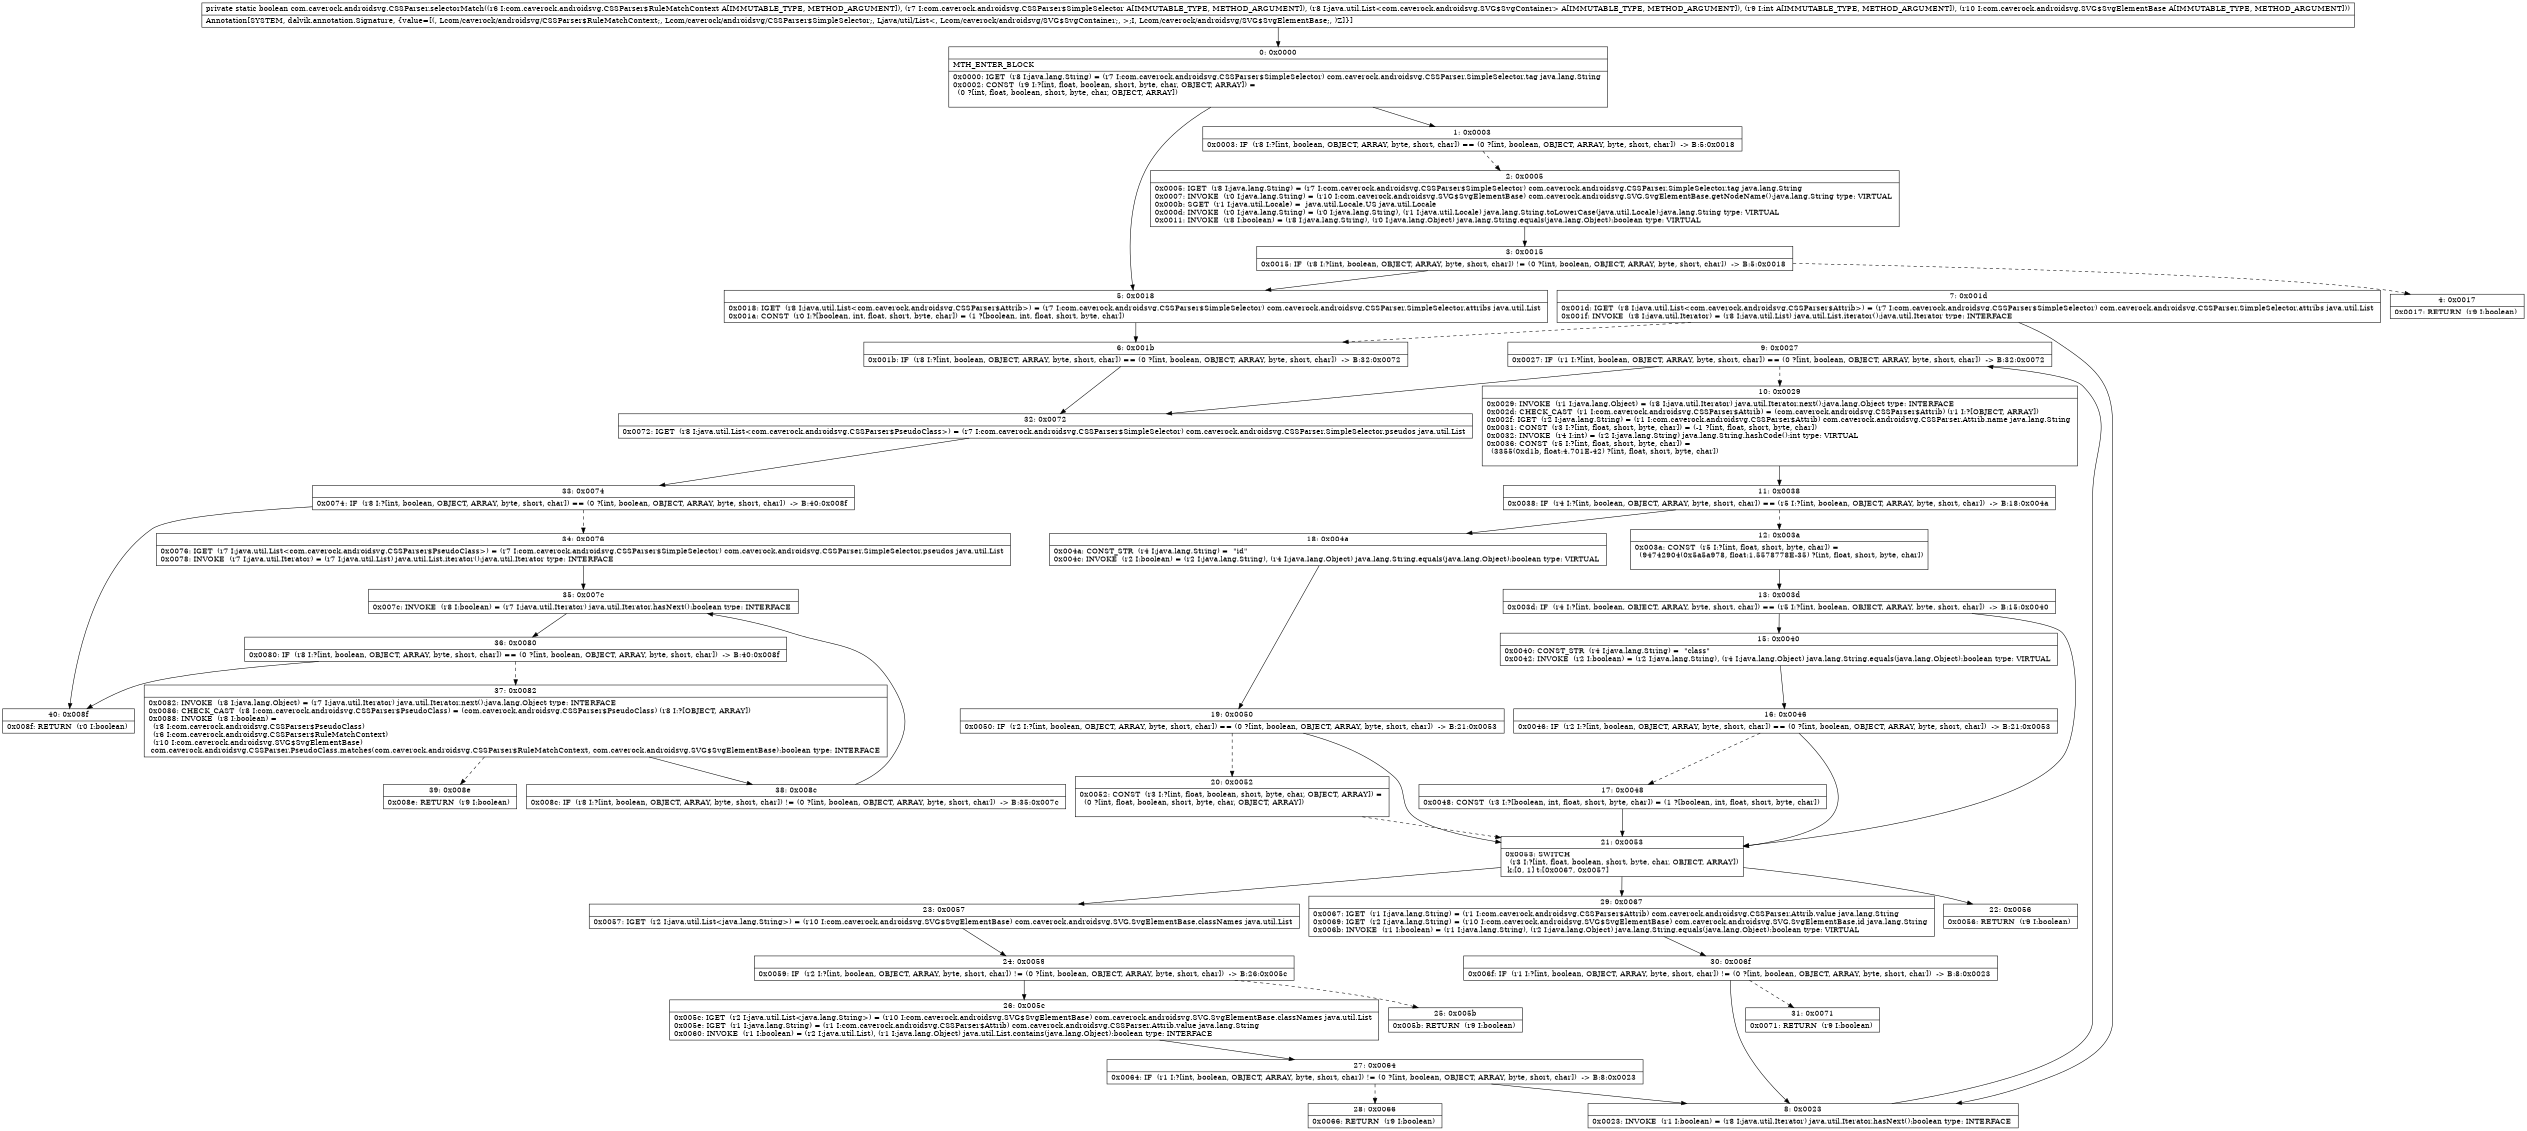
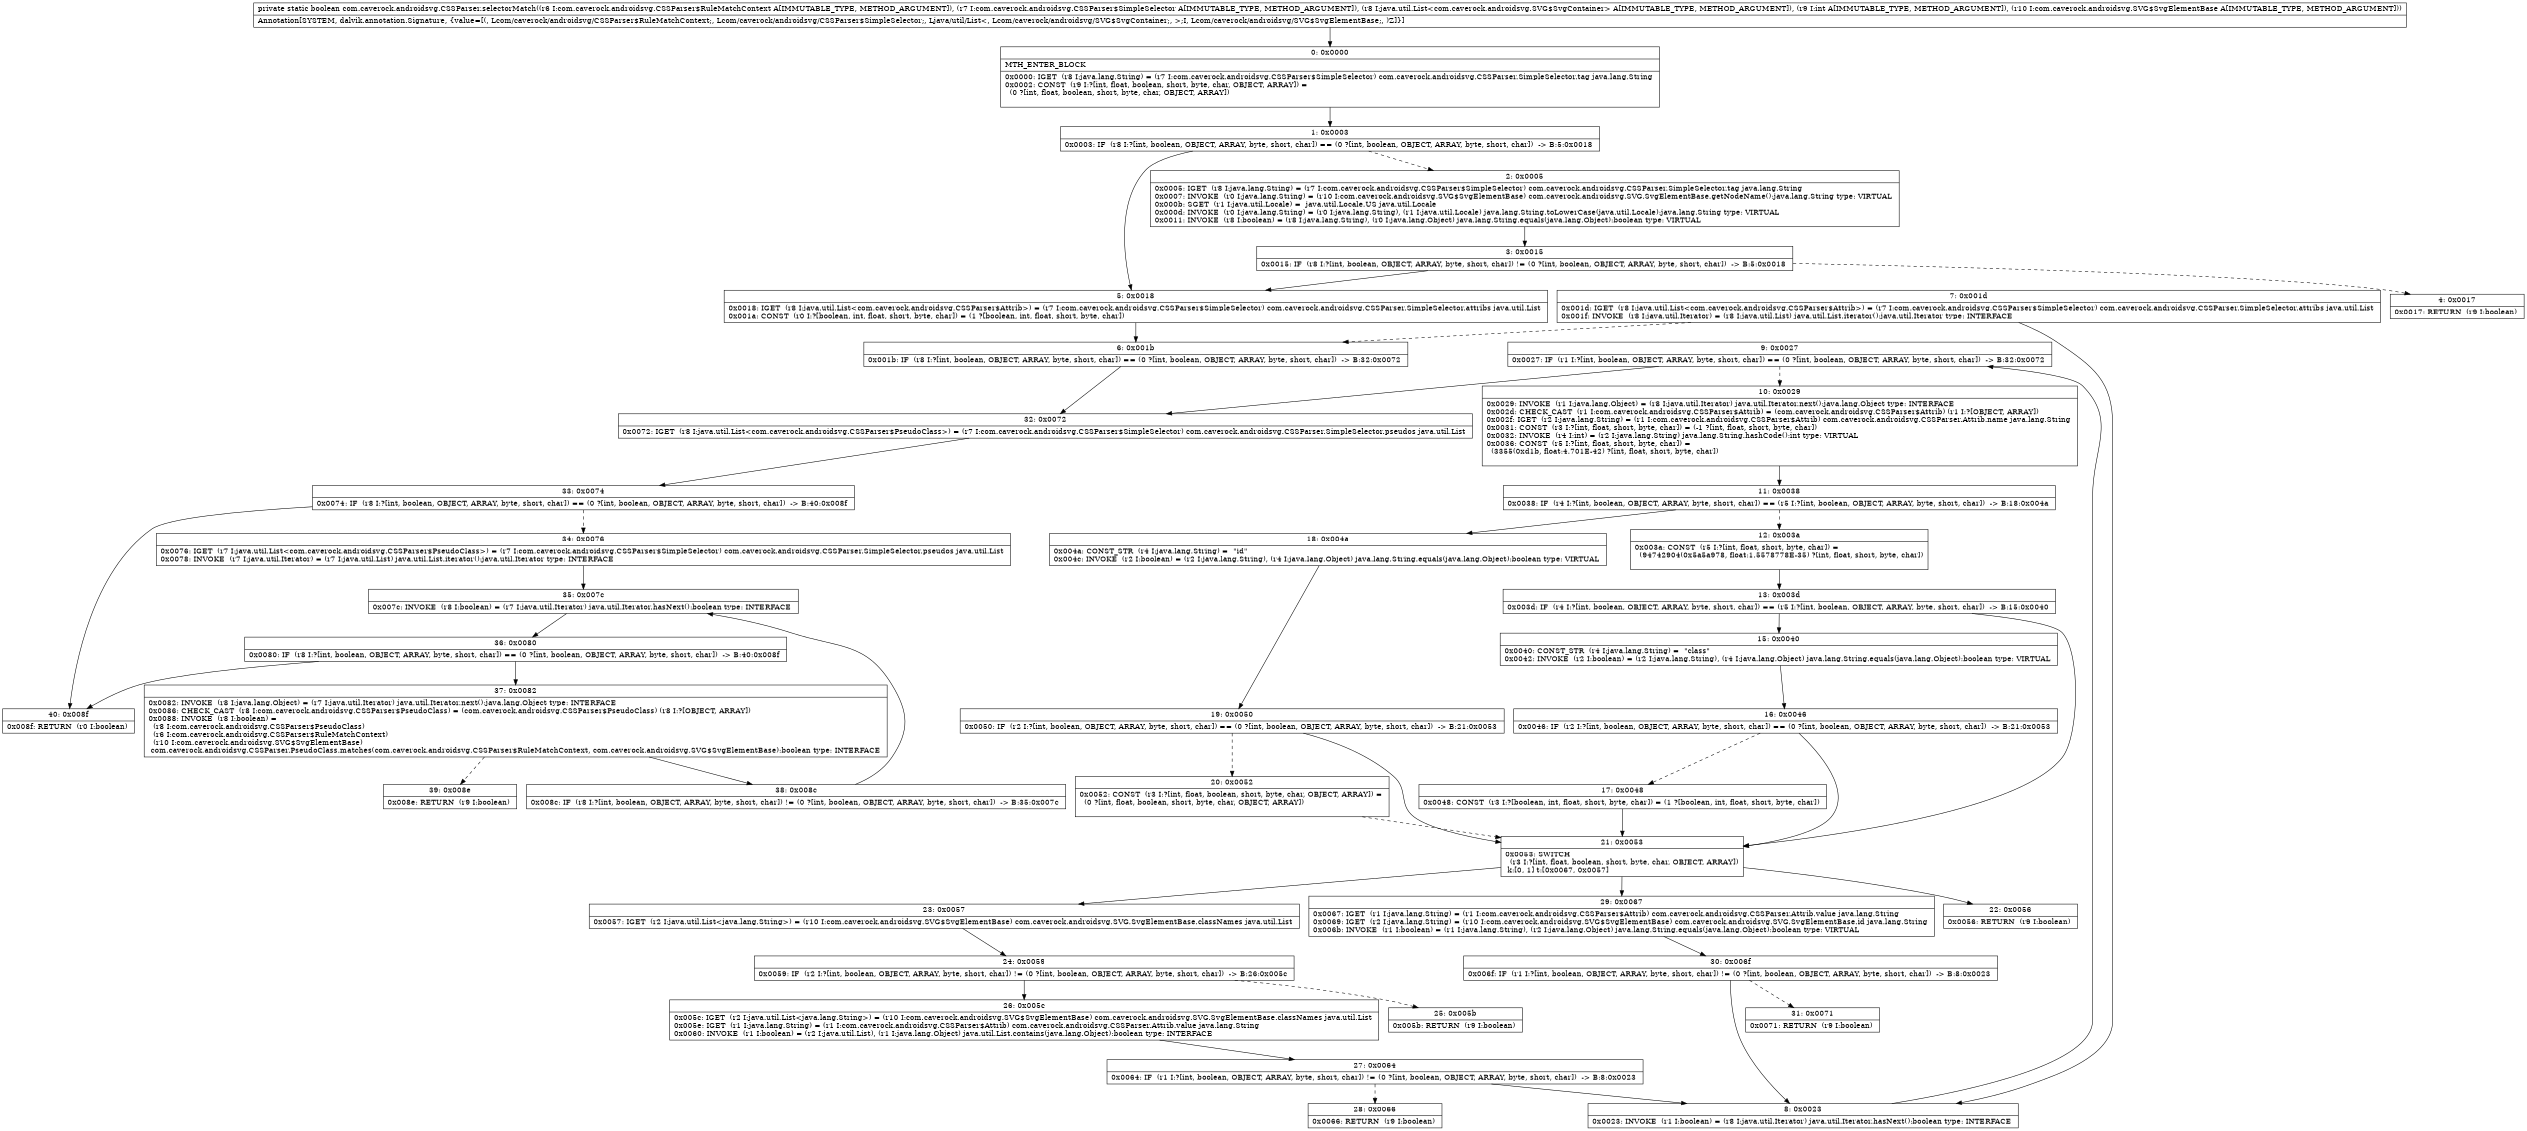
edge "0: 0x0000" -> "5: 0x0018": now "1: 0x0003" -> "5: 0x0018"
edge "36: 0x0080" -> "37: 0x0082": style dashed -> solid
